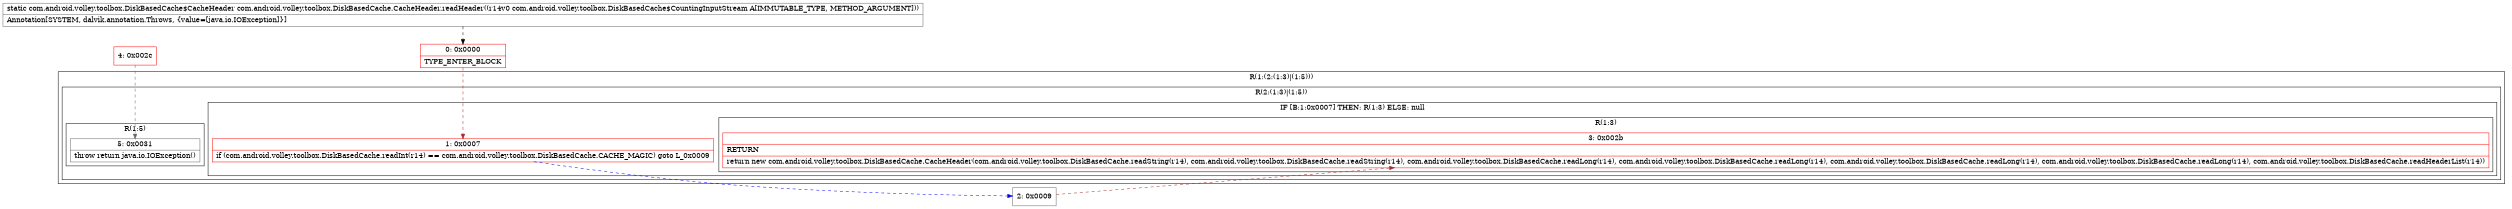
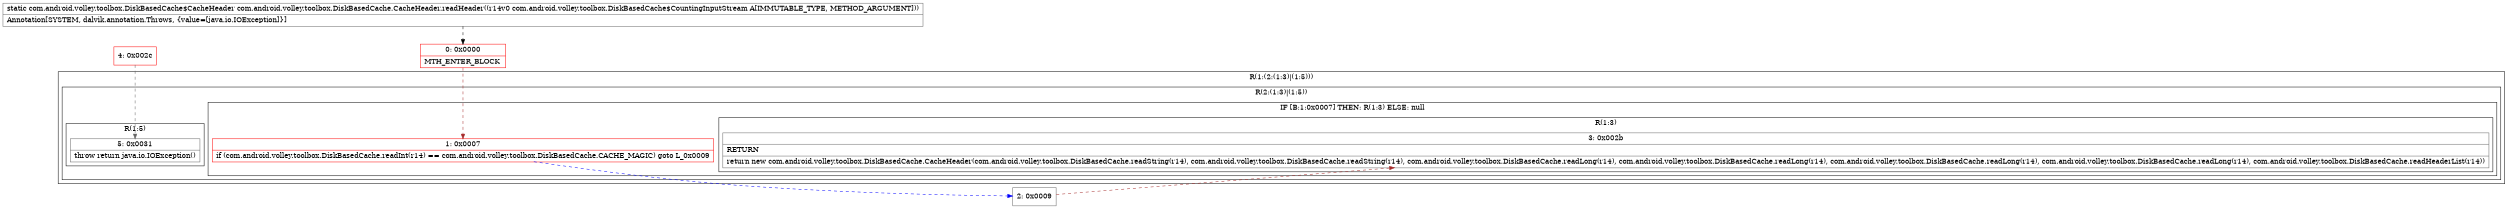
node "0: 0x0000": text "TYPE_ENTER_BLOCK" -> "MTH_ENTER_BLOCK"
node "3: 0x002b": color red -> gray40
